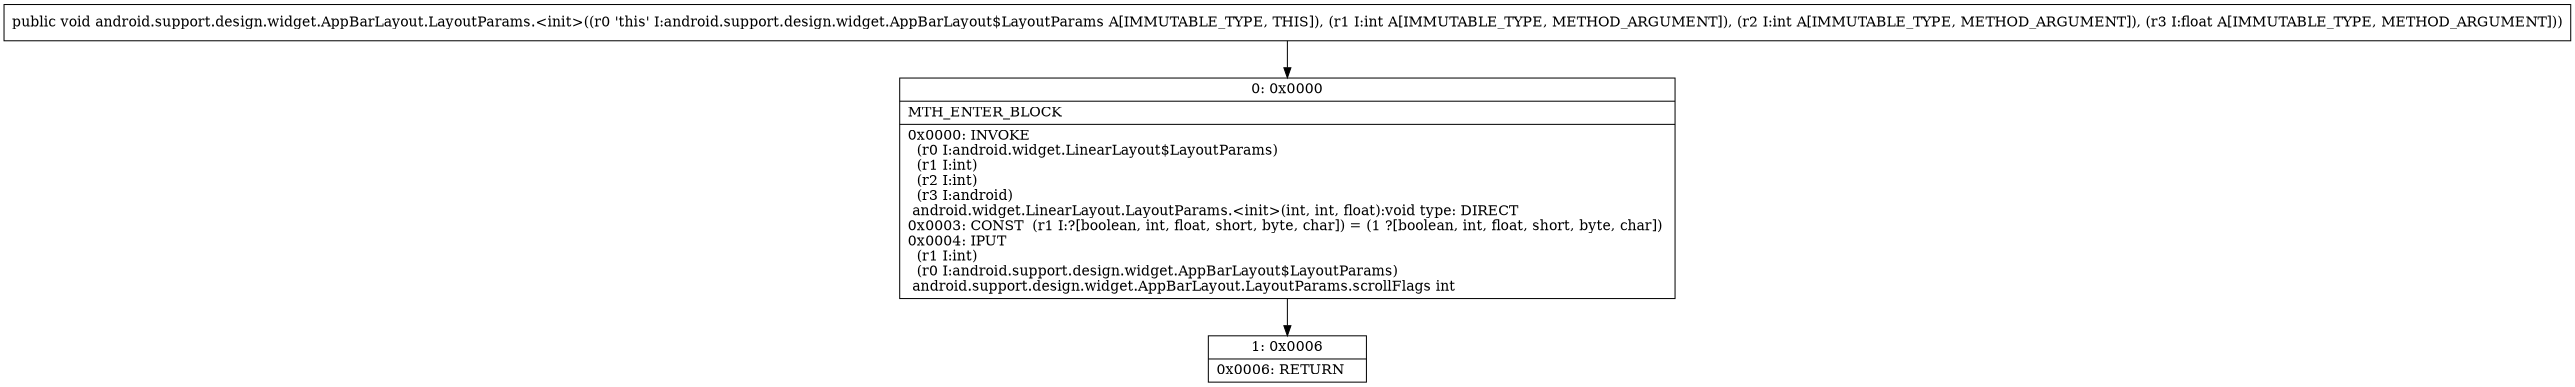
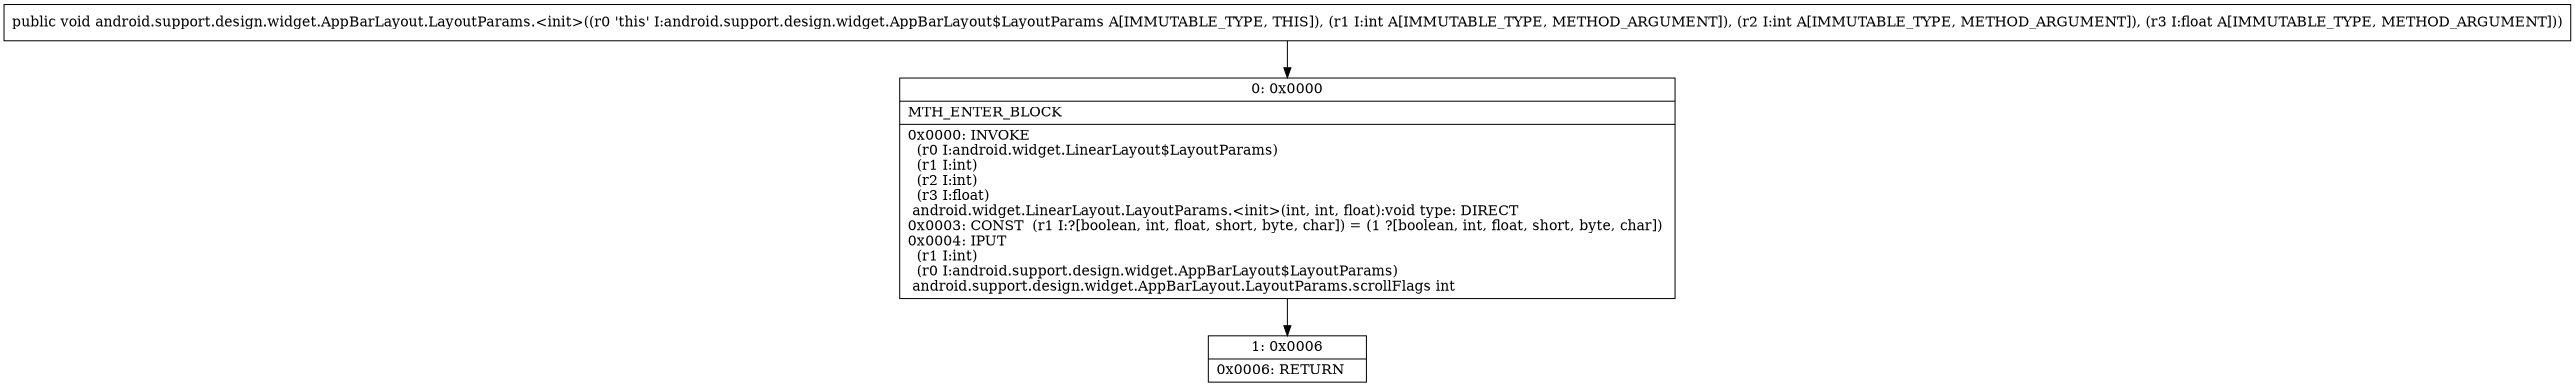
node "0: 0x0000": text "(r3 I:android)" -> "(r3 I:float)"
